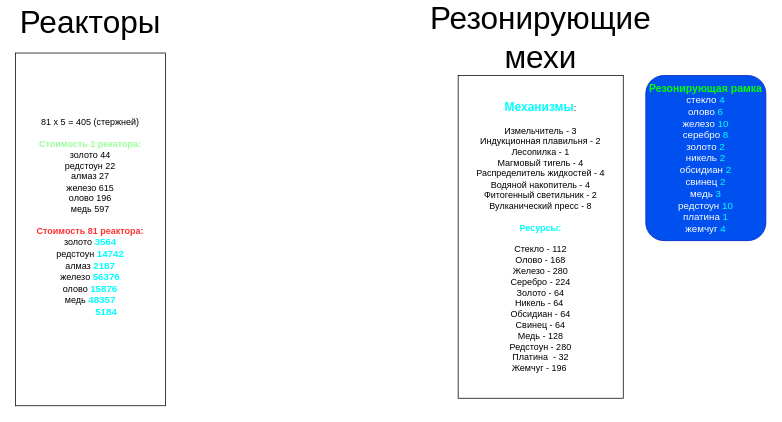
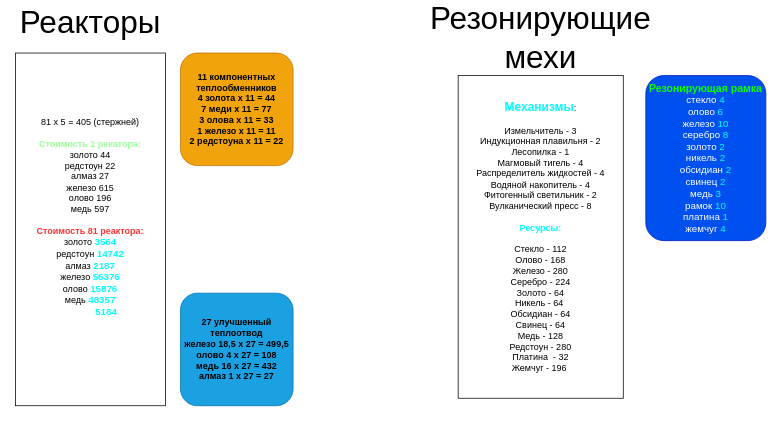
node "11 компонентных теплообменников 4 золота x 11 = 44 7 меди x 11 = 77 3 олова x 11 = 33 1 железо x 11 = 11 2 редстоуна x 11 = 22": added
node "Резонирующая рамка стекло 4 олово 6 железо 10 серебро 8 золото 2 никель 2 обсидиан 2 свинец 2 медь 3 редстоун 10 платина 1 жемчуг 4": label "Резонирующая рамка стекло 4 олово 6 железо 10 серебро 8 золото 2 никель 2 обсидиан 2 свинец 2 медь 3 редстоун 10 платина 1 жемчуг 4" -> "Резонирующая рамка стекло 4 олово 6 железо 10 серебро 8 золото 2 никель 2 обсидиан 2 свинец 2 медь 3 рамок 10 платина 1 жемчуг 4"
node "27 улучшенный теплоотвод железо 18,5 x 27 = 499,5 олово 4 x 27 = 108 медь 16 x 27 = 432 алмаз 1 x 27 = 27": added
